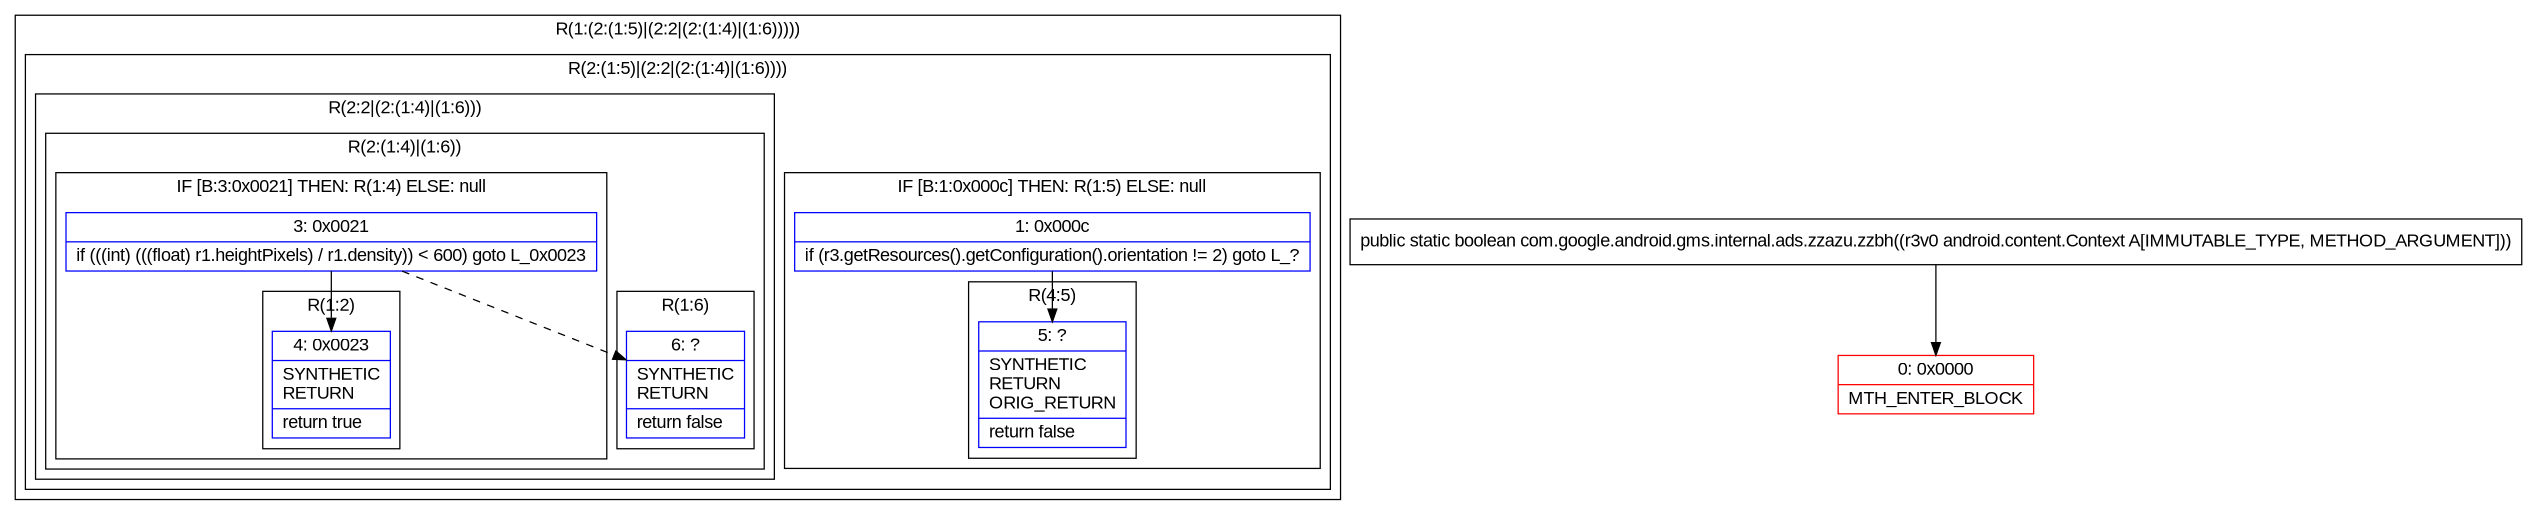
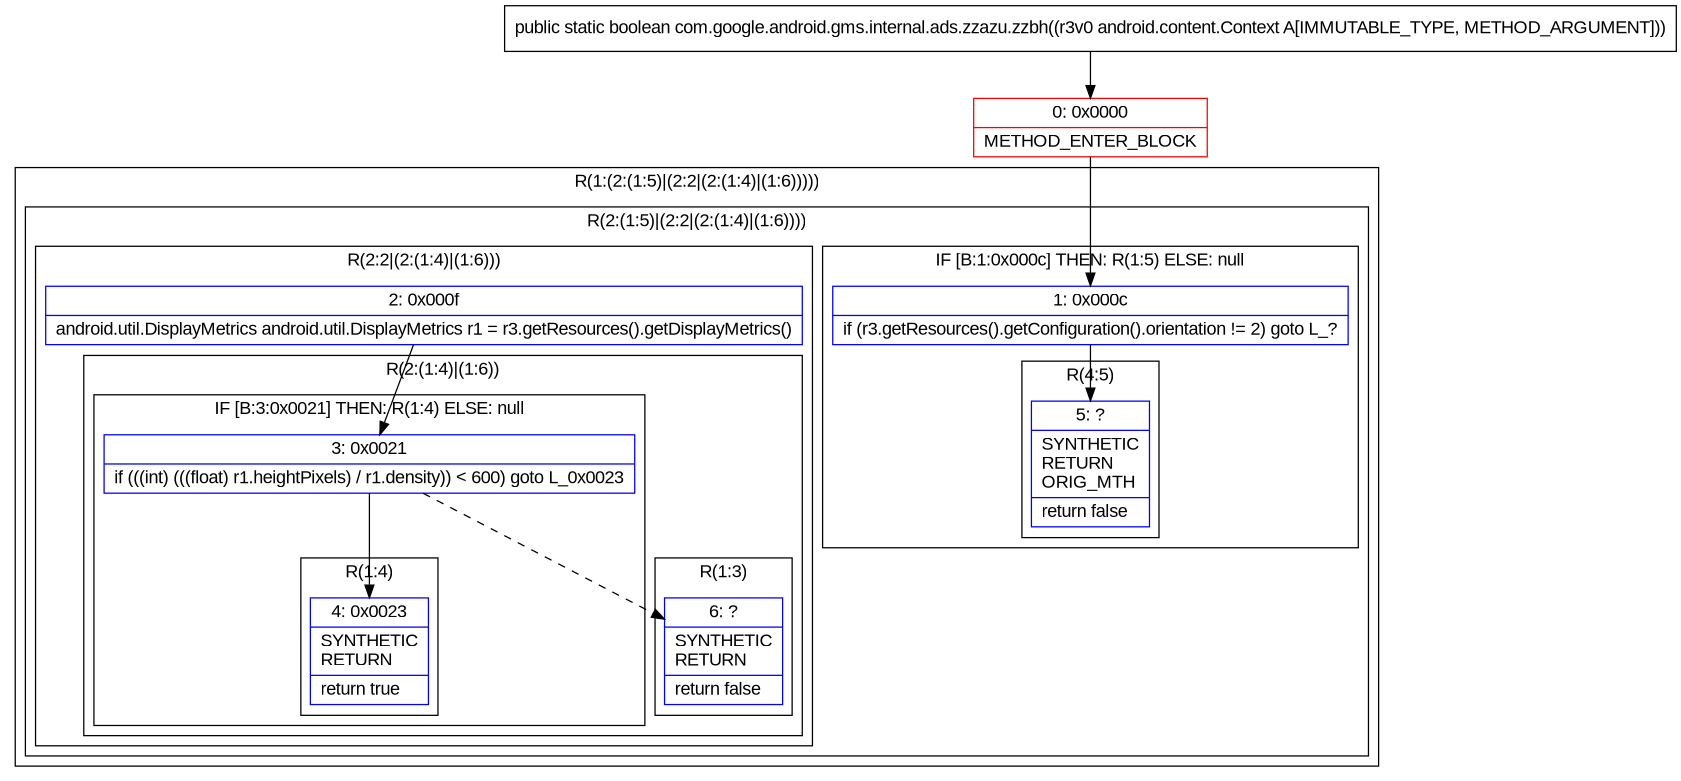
edge "0: 0x0000" -> "1: 0x000c": added
cluster "R(1:2)": label "R(1:2)" -> "R(1:4)"
cluster "R(1:6)": label "R(1:6)" -> "R(1:3)"
node "2: 0x000f": added
node "0: 0x0000": text "MTH_ENTER_BLOCK" -> "METHOD_ENTER_BLOCK"
node "5: ?": text "ORIG_RETURN" -> "ORIG_MTH"
